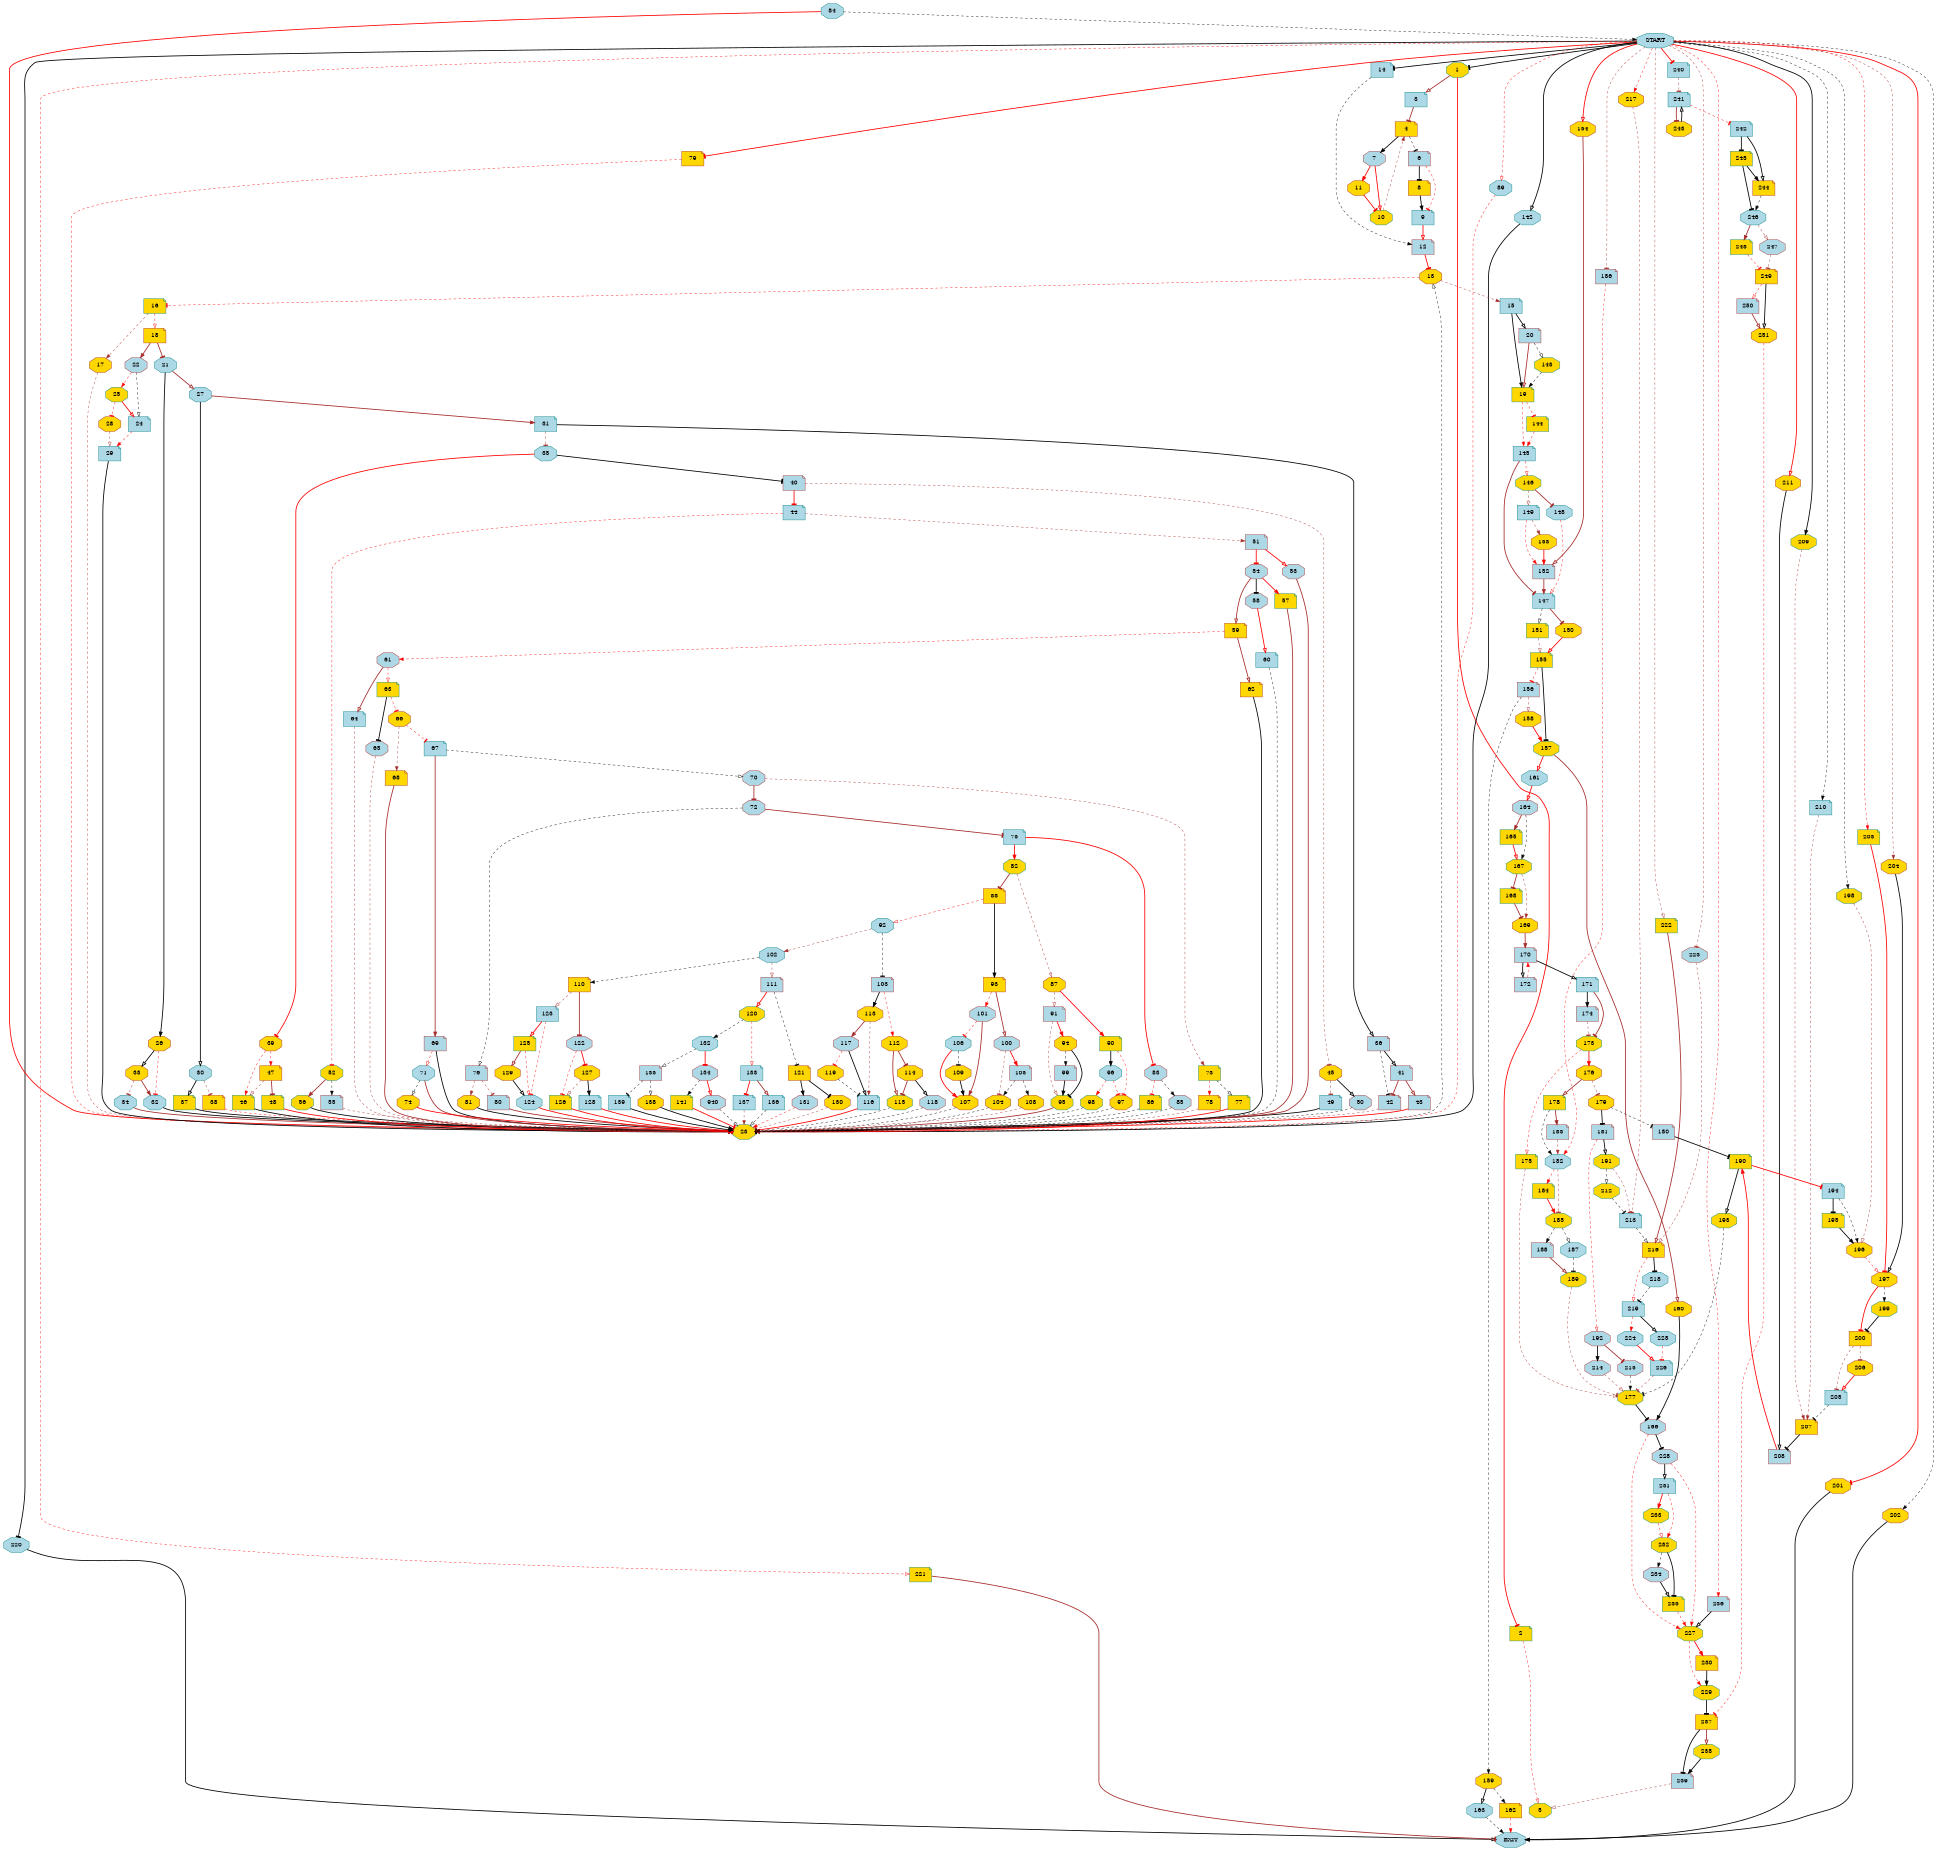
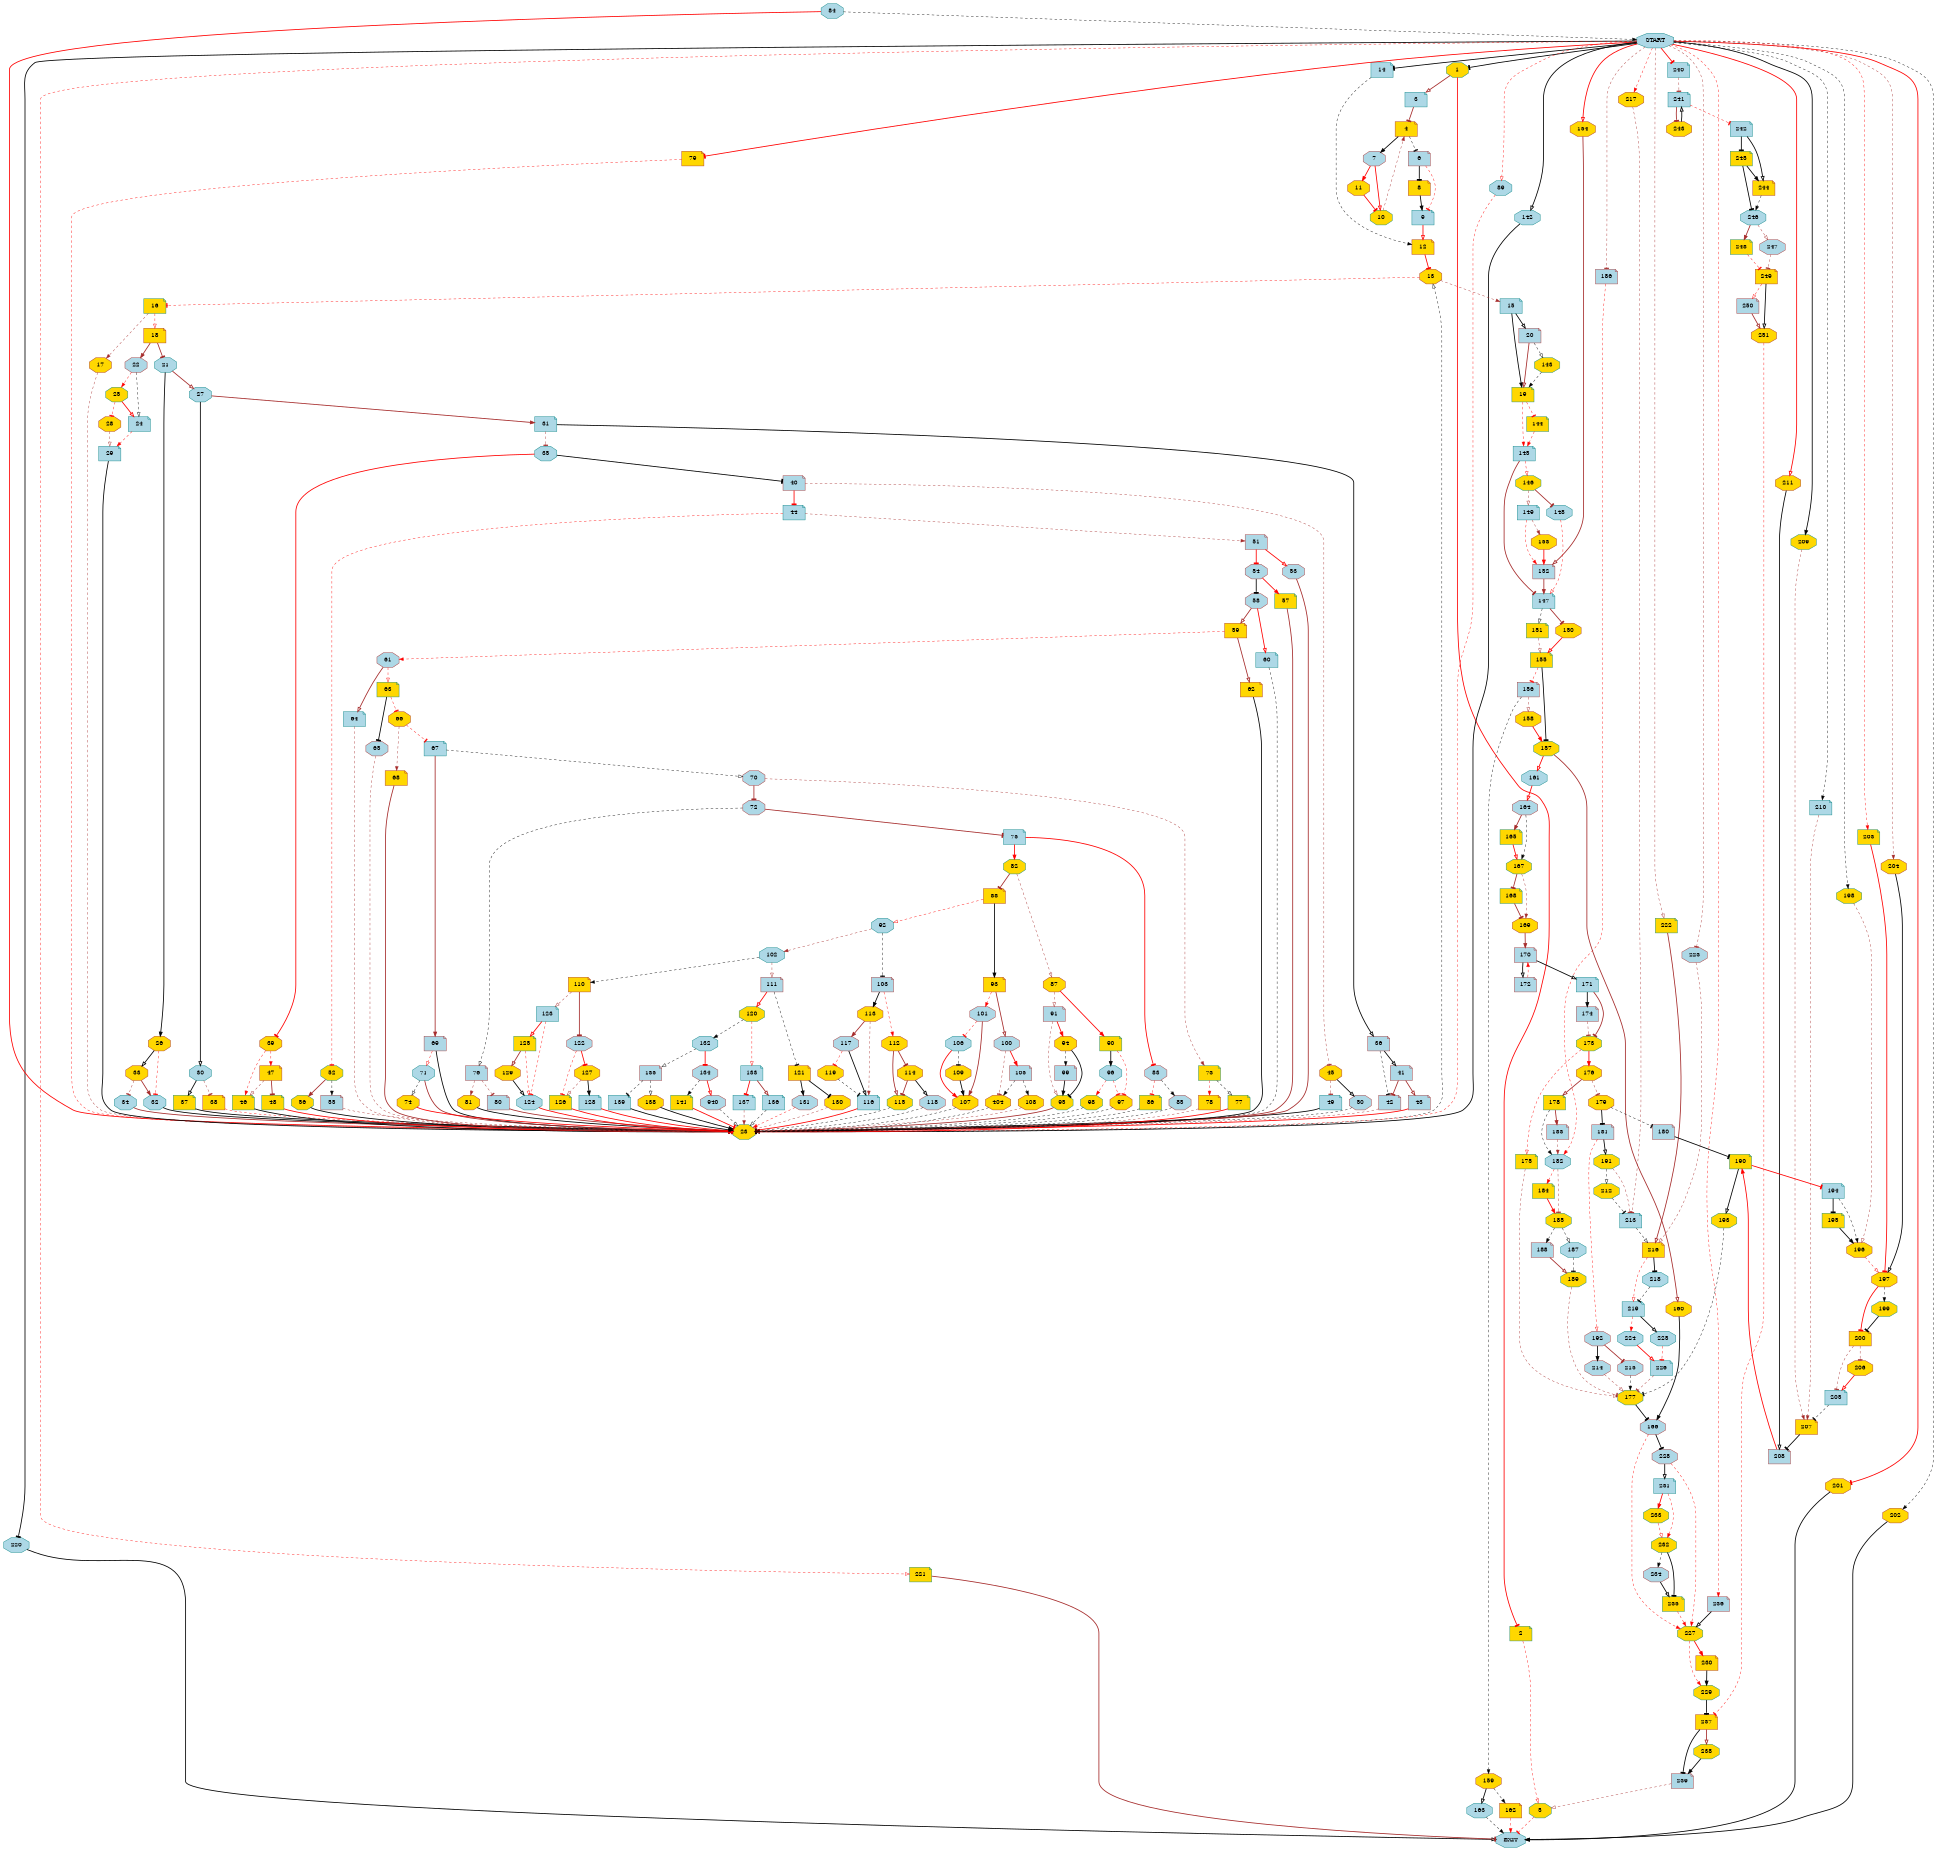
node "12": fillcolor lightblue -> gold
edge "54" -> "59": now "58" -> "59"
node "104": label "104" -> "404"
edge "5" -> "EXIT": added
